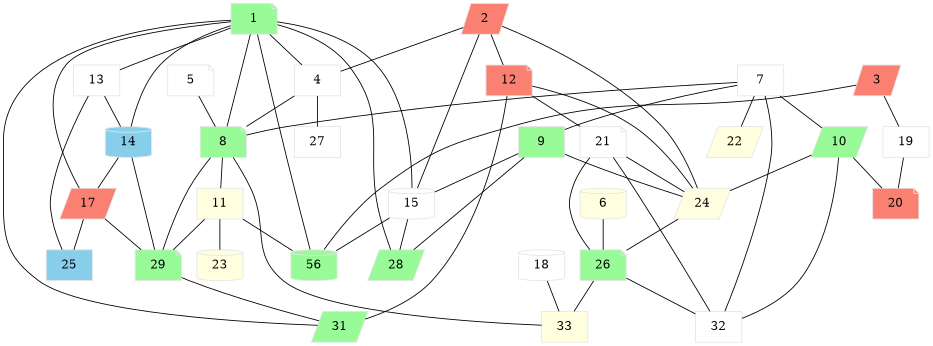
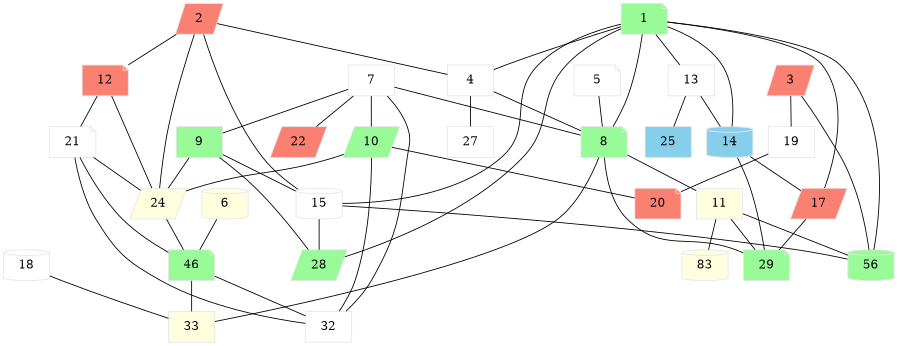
node "22": fillcolor lightyellow -> salmon
edge "17" -- "25": removed
node "23": label "23" -> "83"
node "26": label "26" -> "46"
node "31": removed
